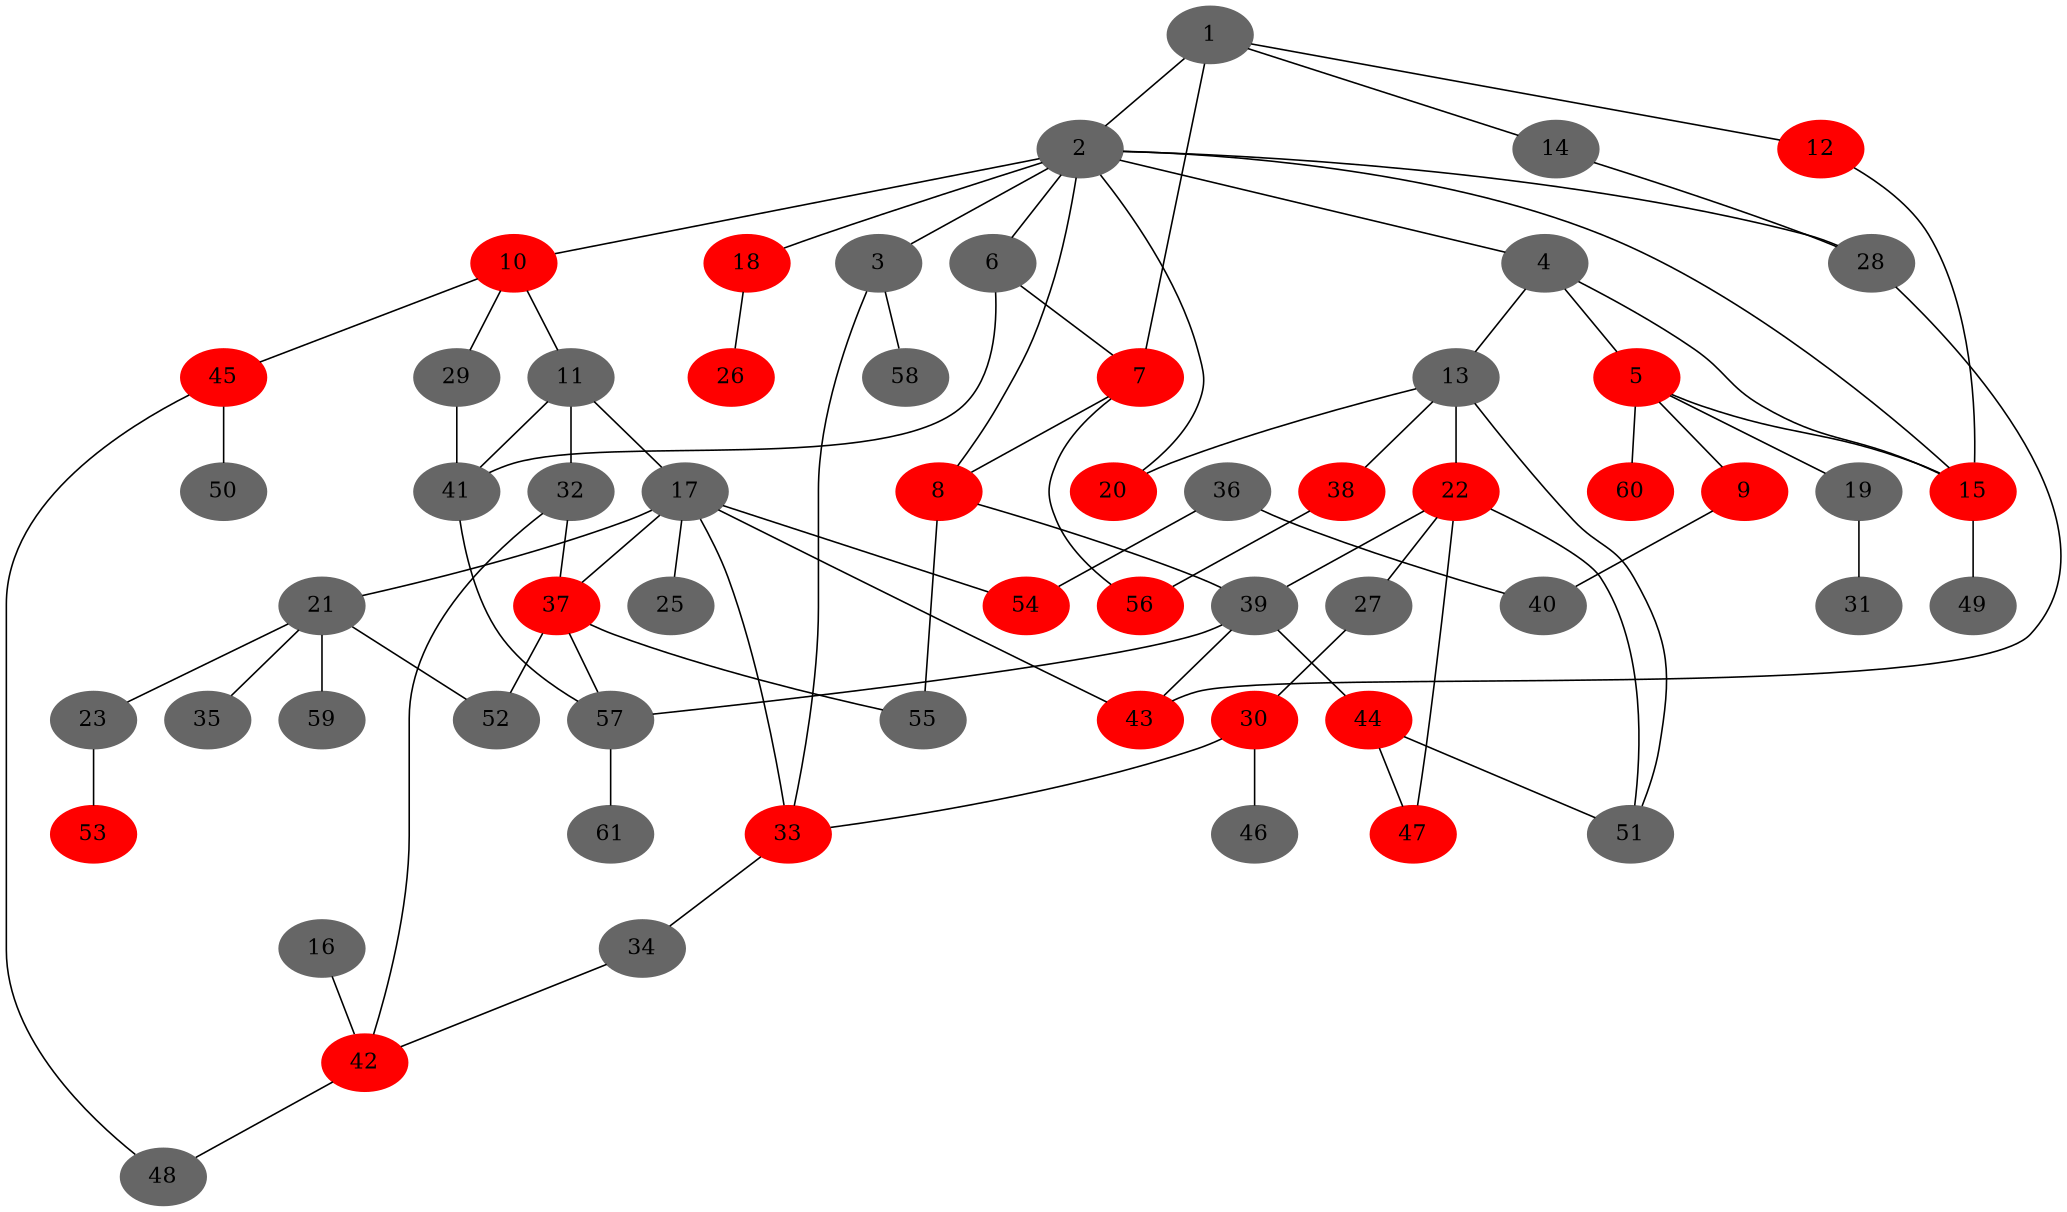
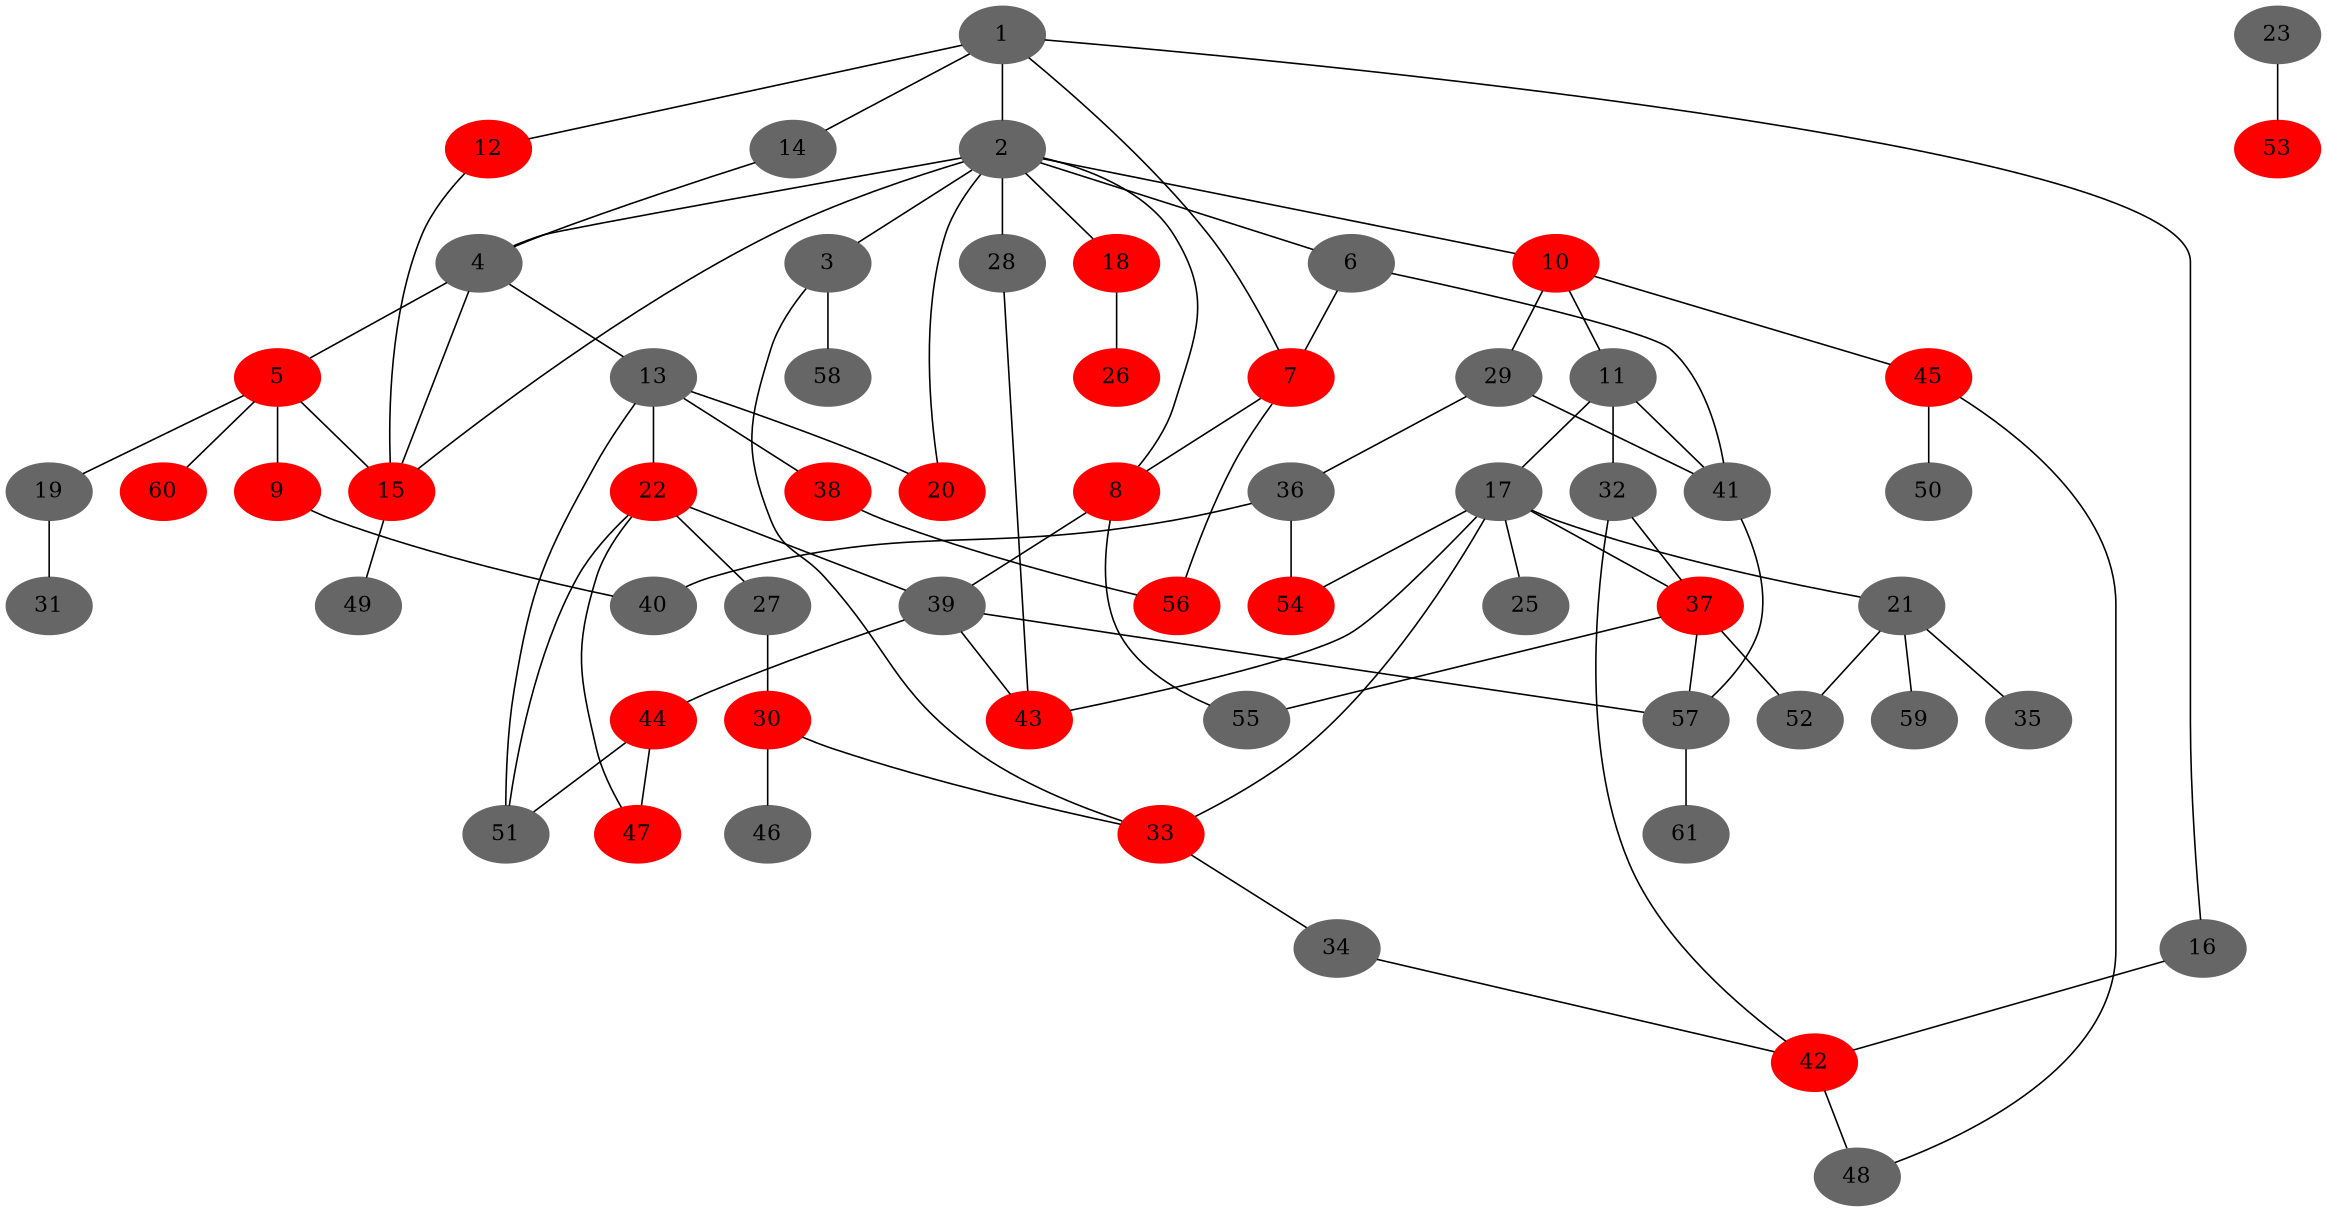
edge "1" -- "16": added
edge "14" -- "28": now "14" -- "4"
edge "29" -- "36": added
edge "21" -- "23": removed
